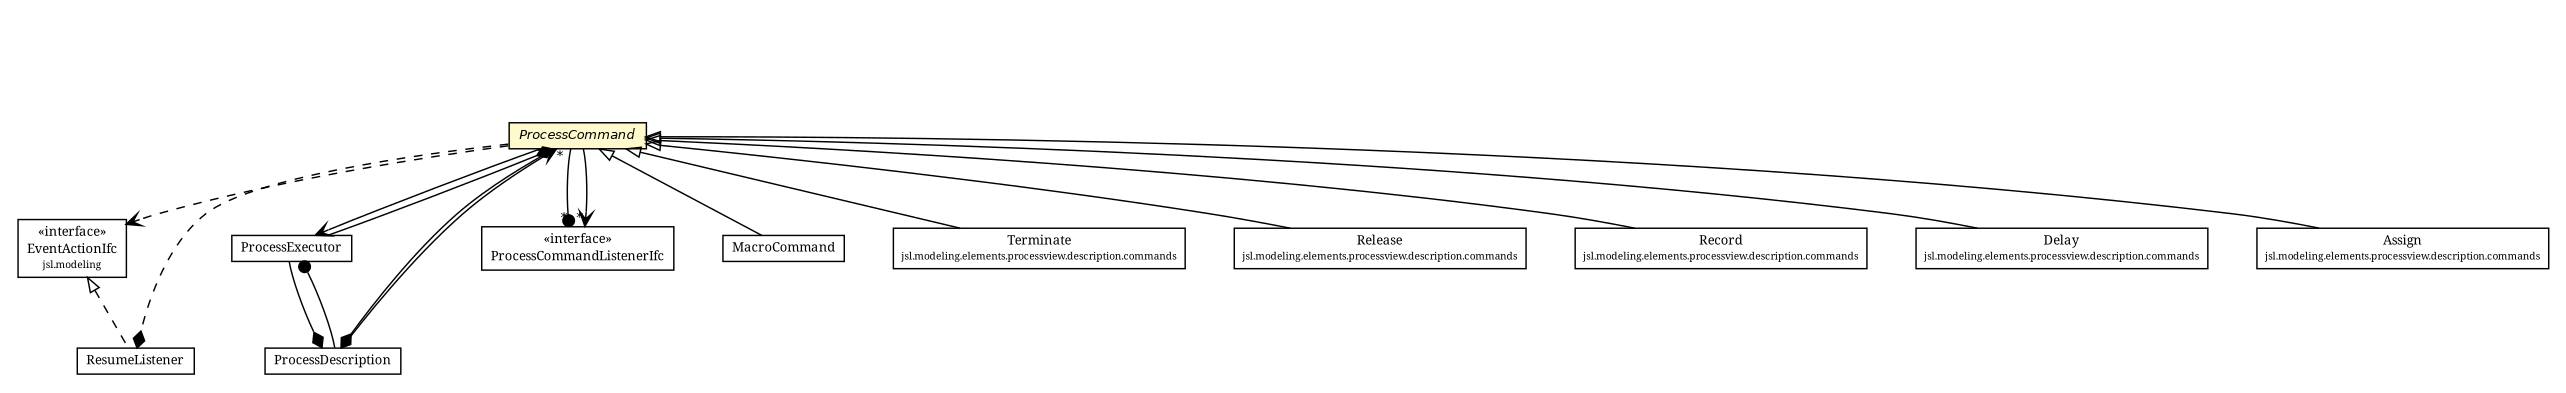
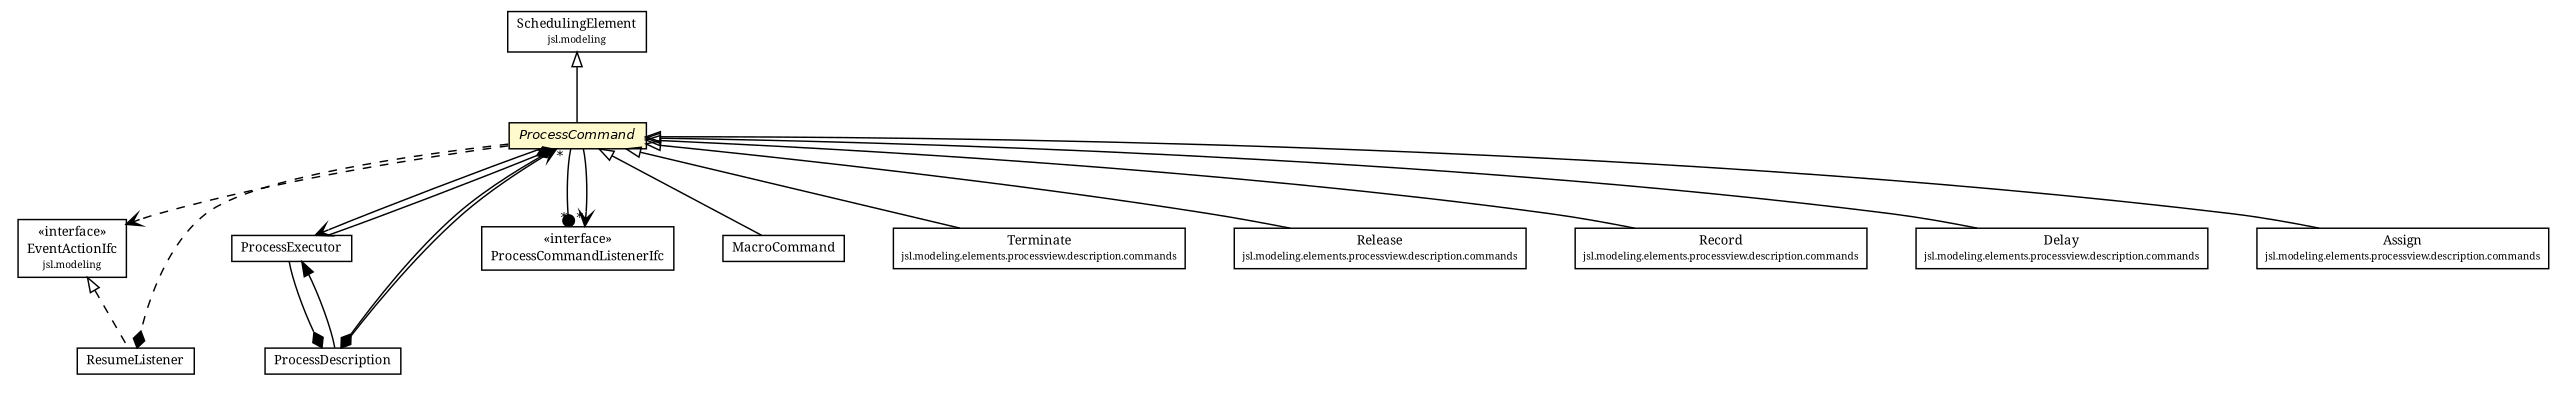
node "SchedulingElement": added
edge "ProcessDescription" -> "ProcessExecutor": arrowhead dot -> normal
